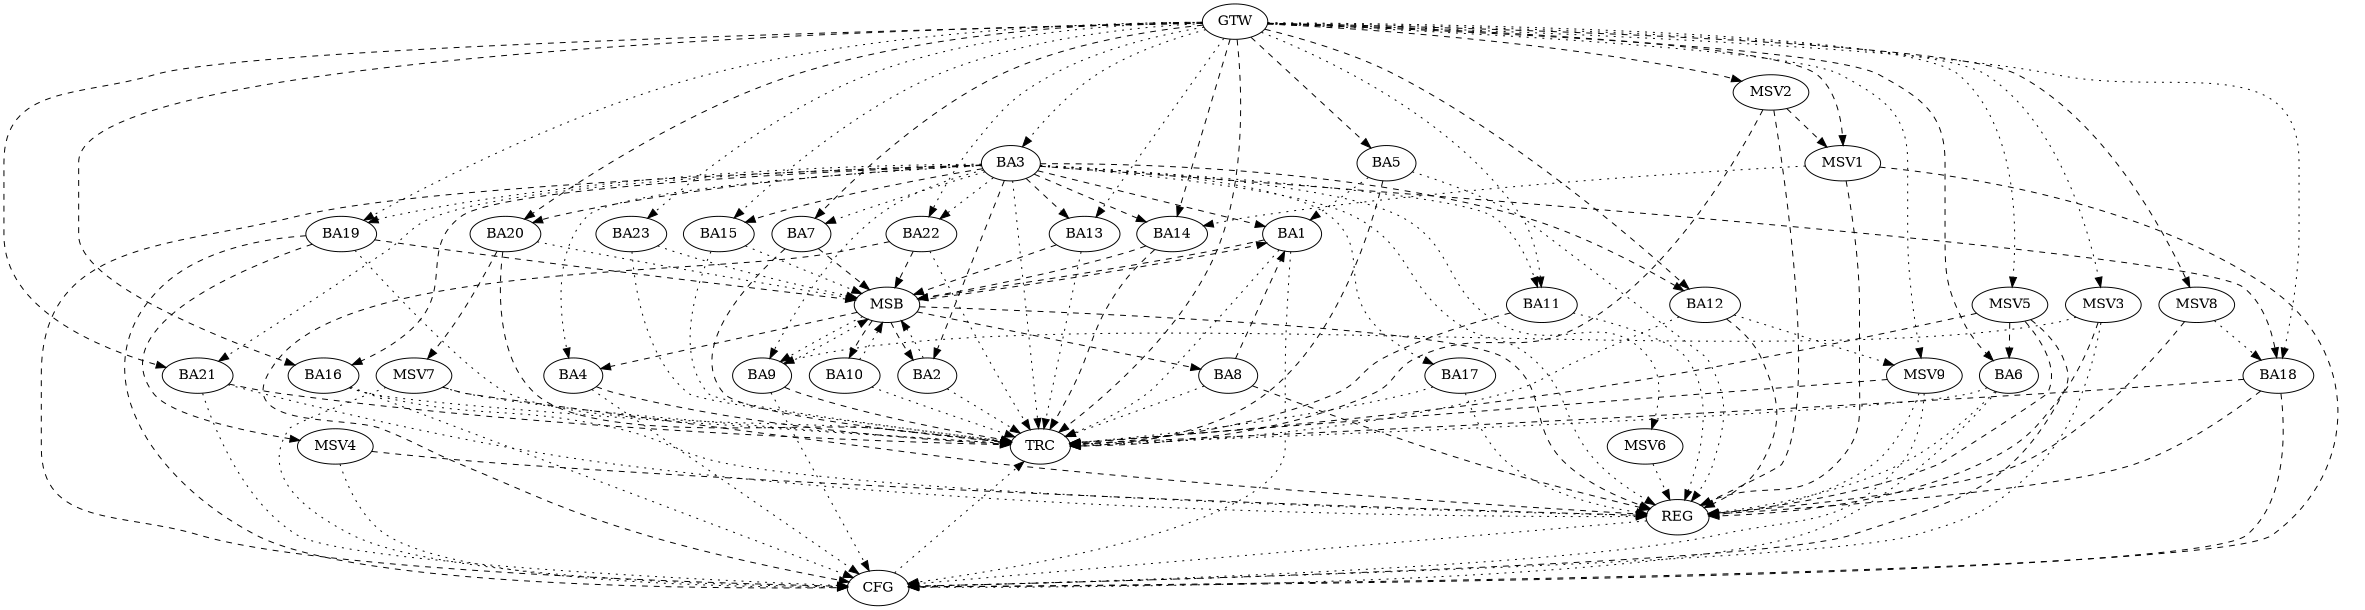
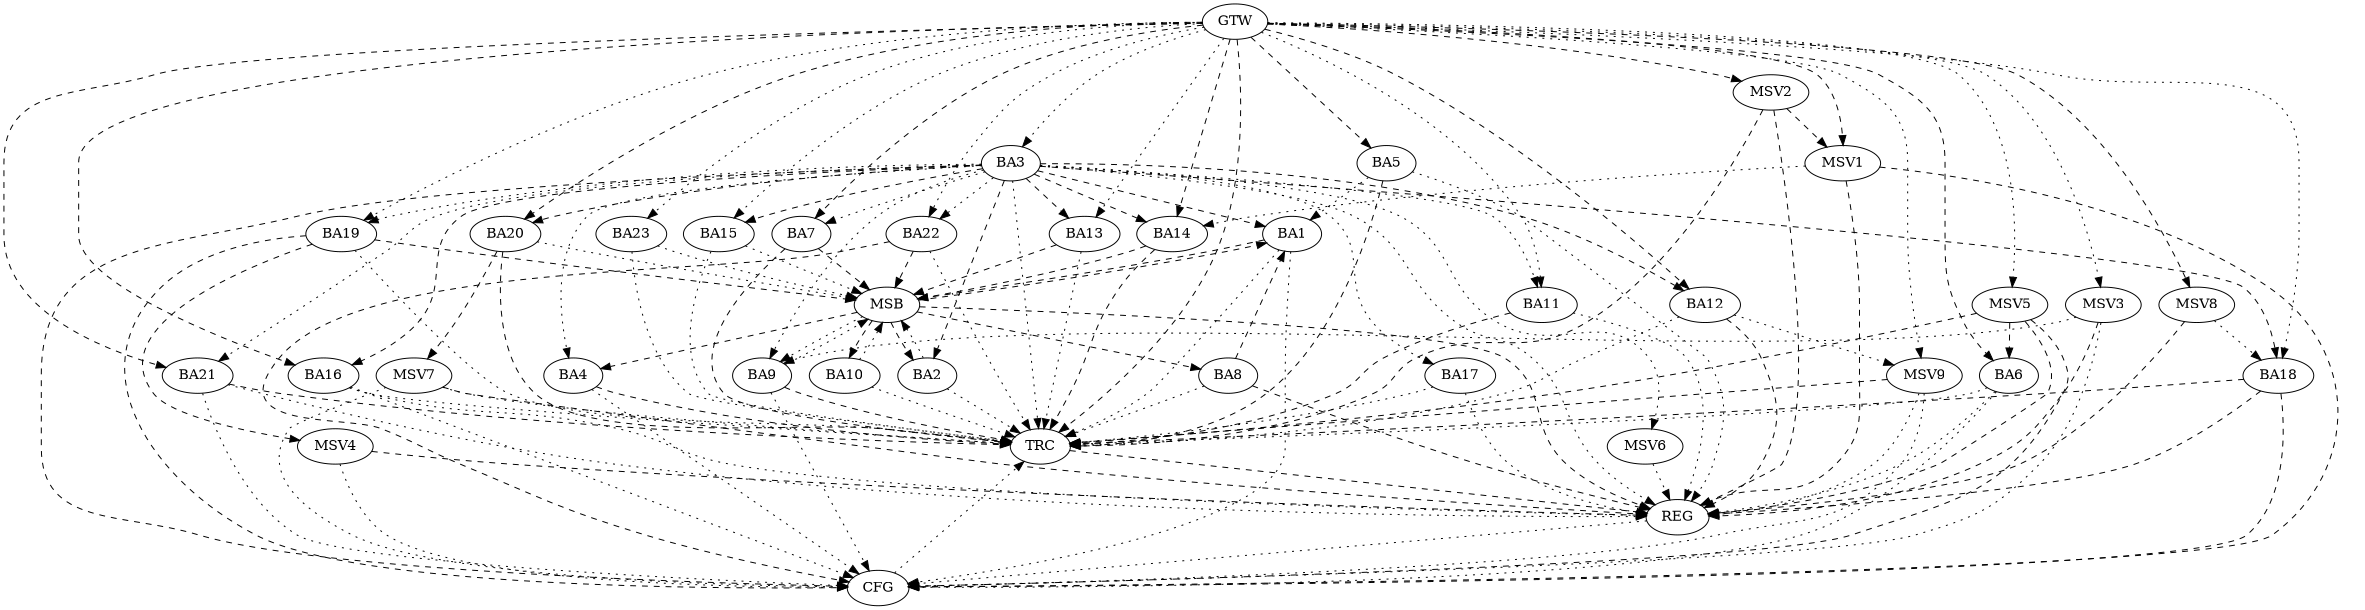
edge "TRC" -> "REG": added
